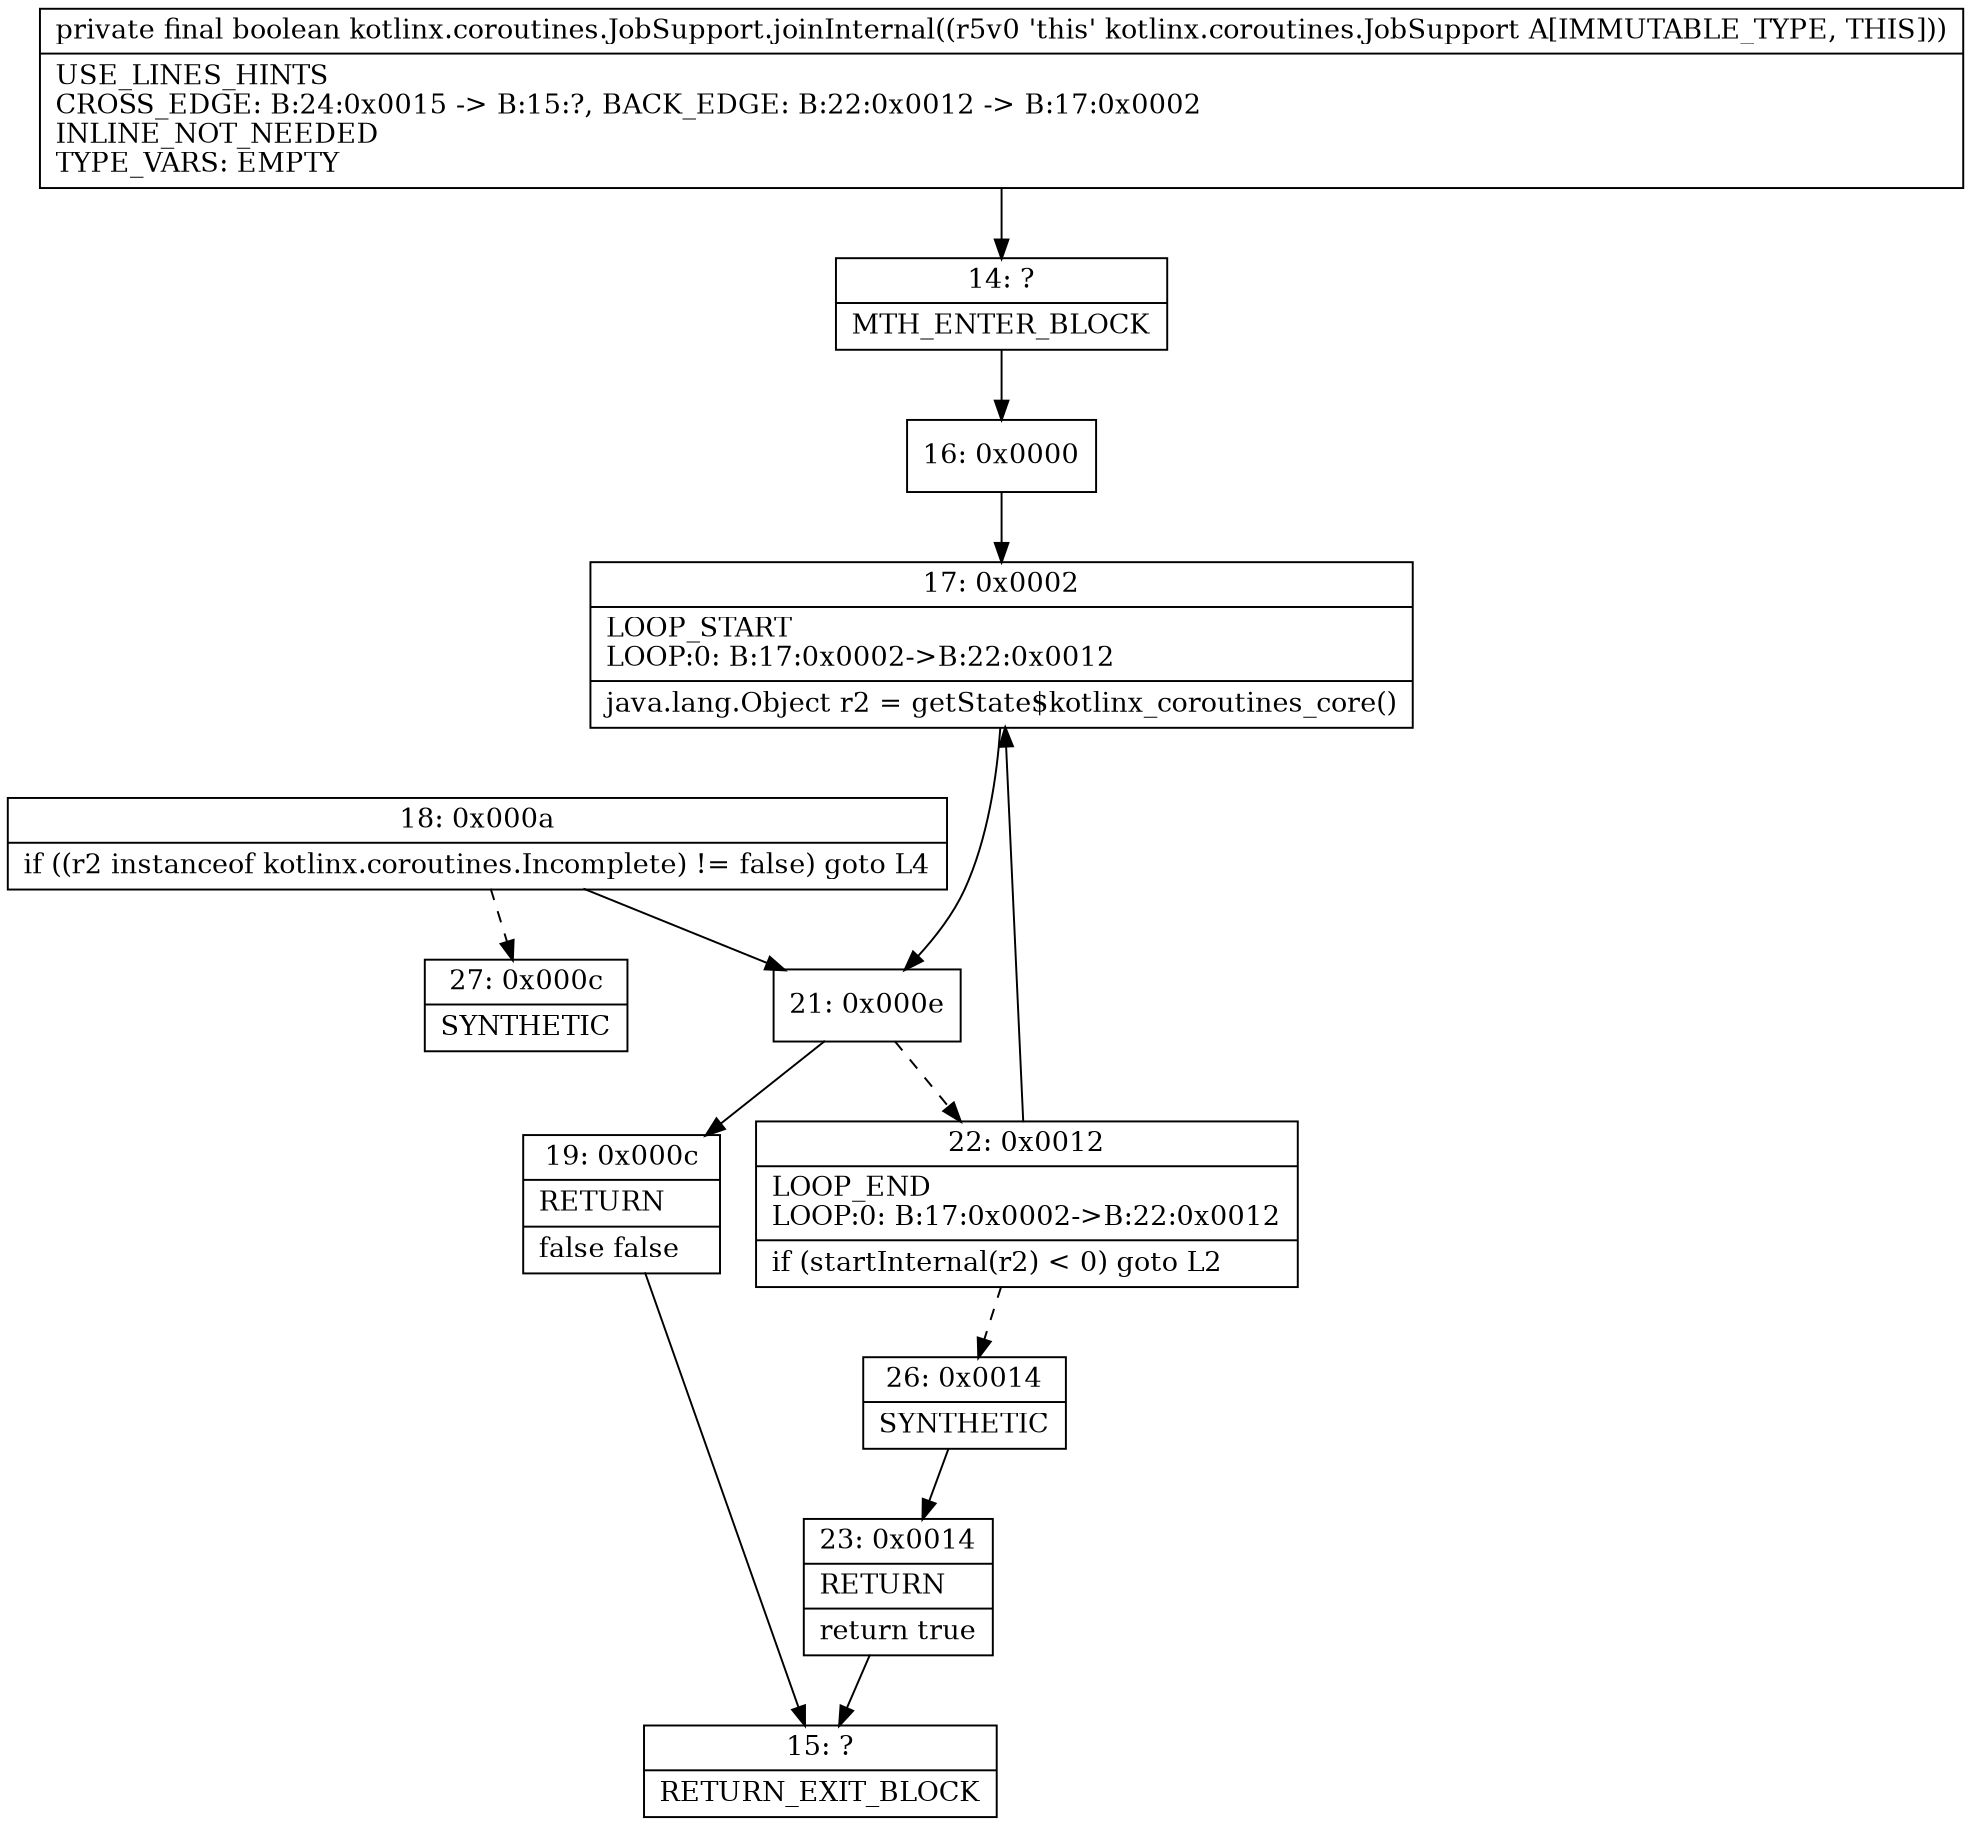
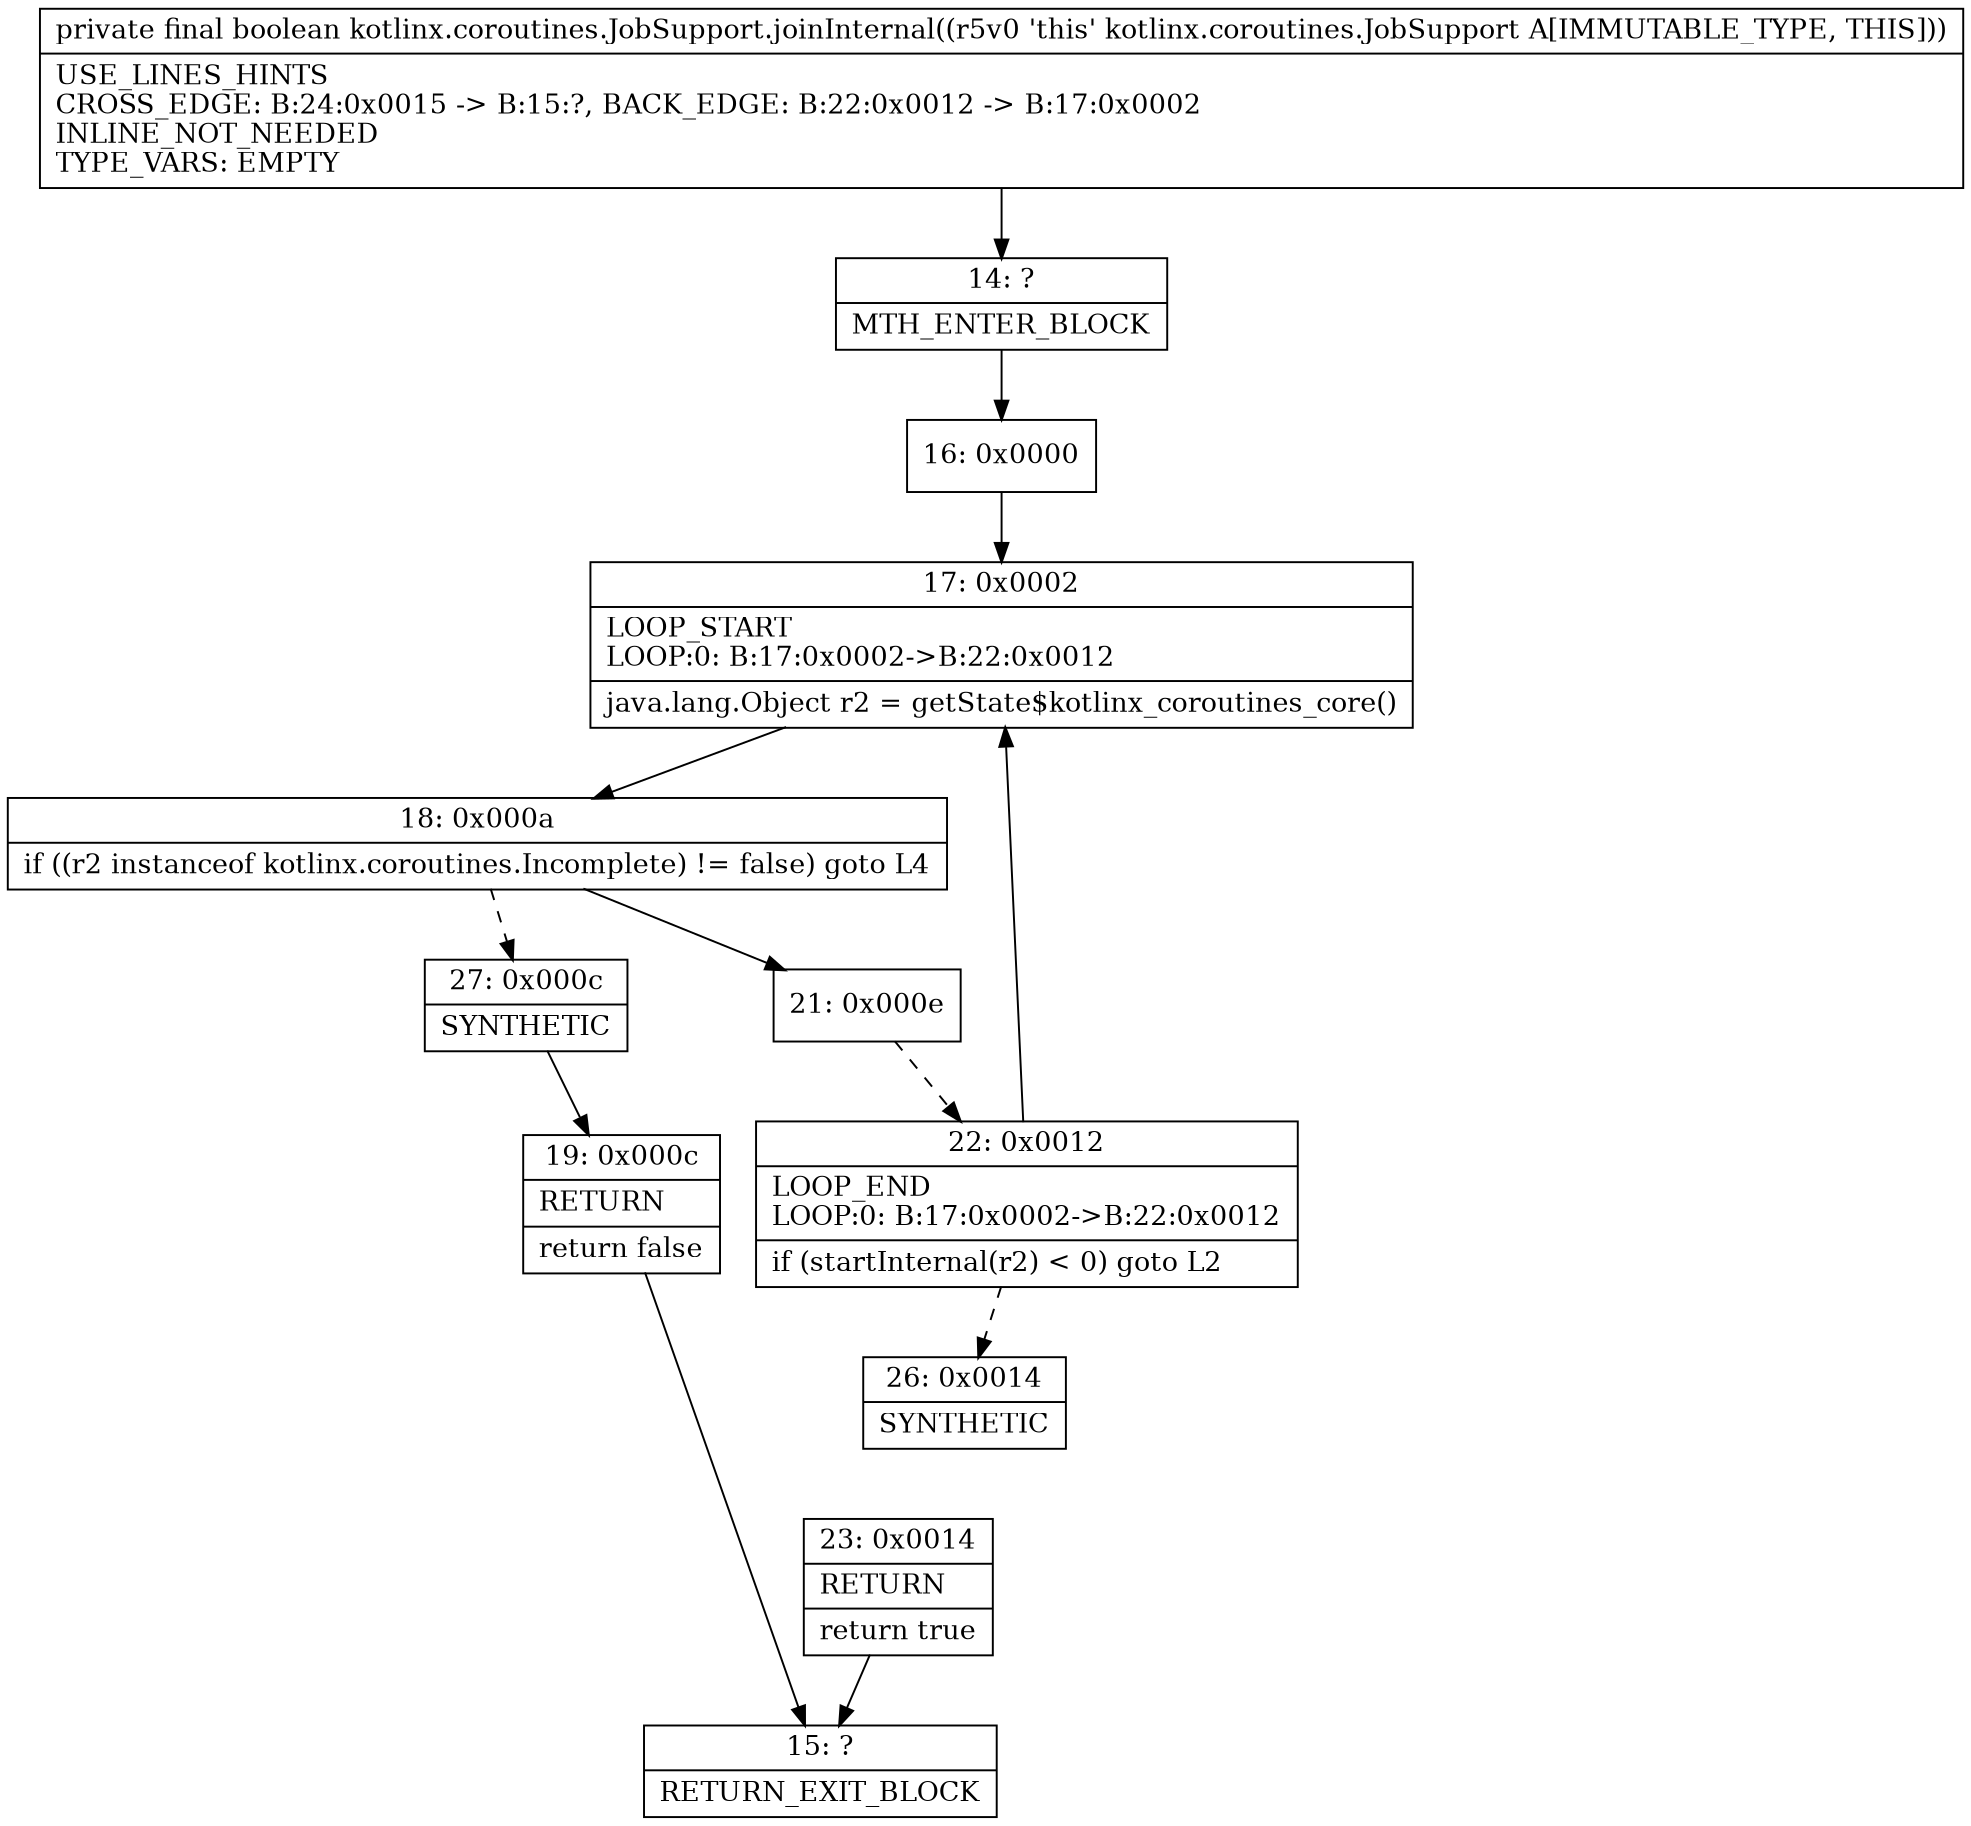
edge "17: 0x0002" -> "21: 0x000e": now "17: 0x0002" -> "18: 0x000a"
edge "21: 0x000e" -> "19: 0x000c": now "27: 0x000c" -> "19: 0x000c"
node "19: 0x000c": text "false false" -> "return false"
edge "26: 0x0014" -> "23: 0x0014": removed
